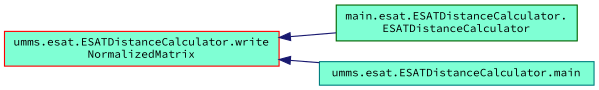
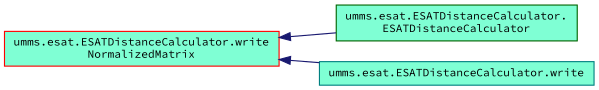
node "main.esat.ESATDistanceCalculator. ESATDistanceCalculator": label "main.esat.ESATDistanceCalculator. ESATDistanceCalculator" -> "umms.esat.ESATDistanceCalculator. ESATDistanceCalculator"
node "umms.esat.ESATDistanceCalculator.main": label "umms.esat.ESATDistanceCalculator.main" -> "umms.esat.ESATDistanceCalculator.write"
